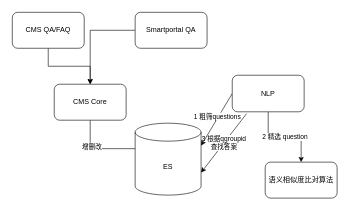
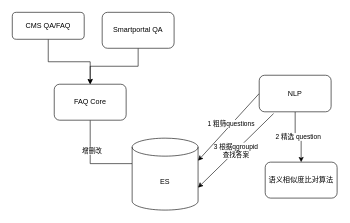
node "CMS QA/FAQ": size 72x36 -> 72x27
node "Smartportal QA": moved (171, 30) -> (138, 30)
node "NLP": moved (269, 94) -> (296, 94)
node "CMS Core": label "CMS Core" -> "FAQ Core"
node "ES": moved (168, 159) -> (165, 174)
